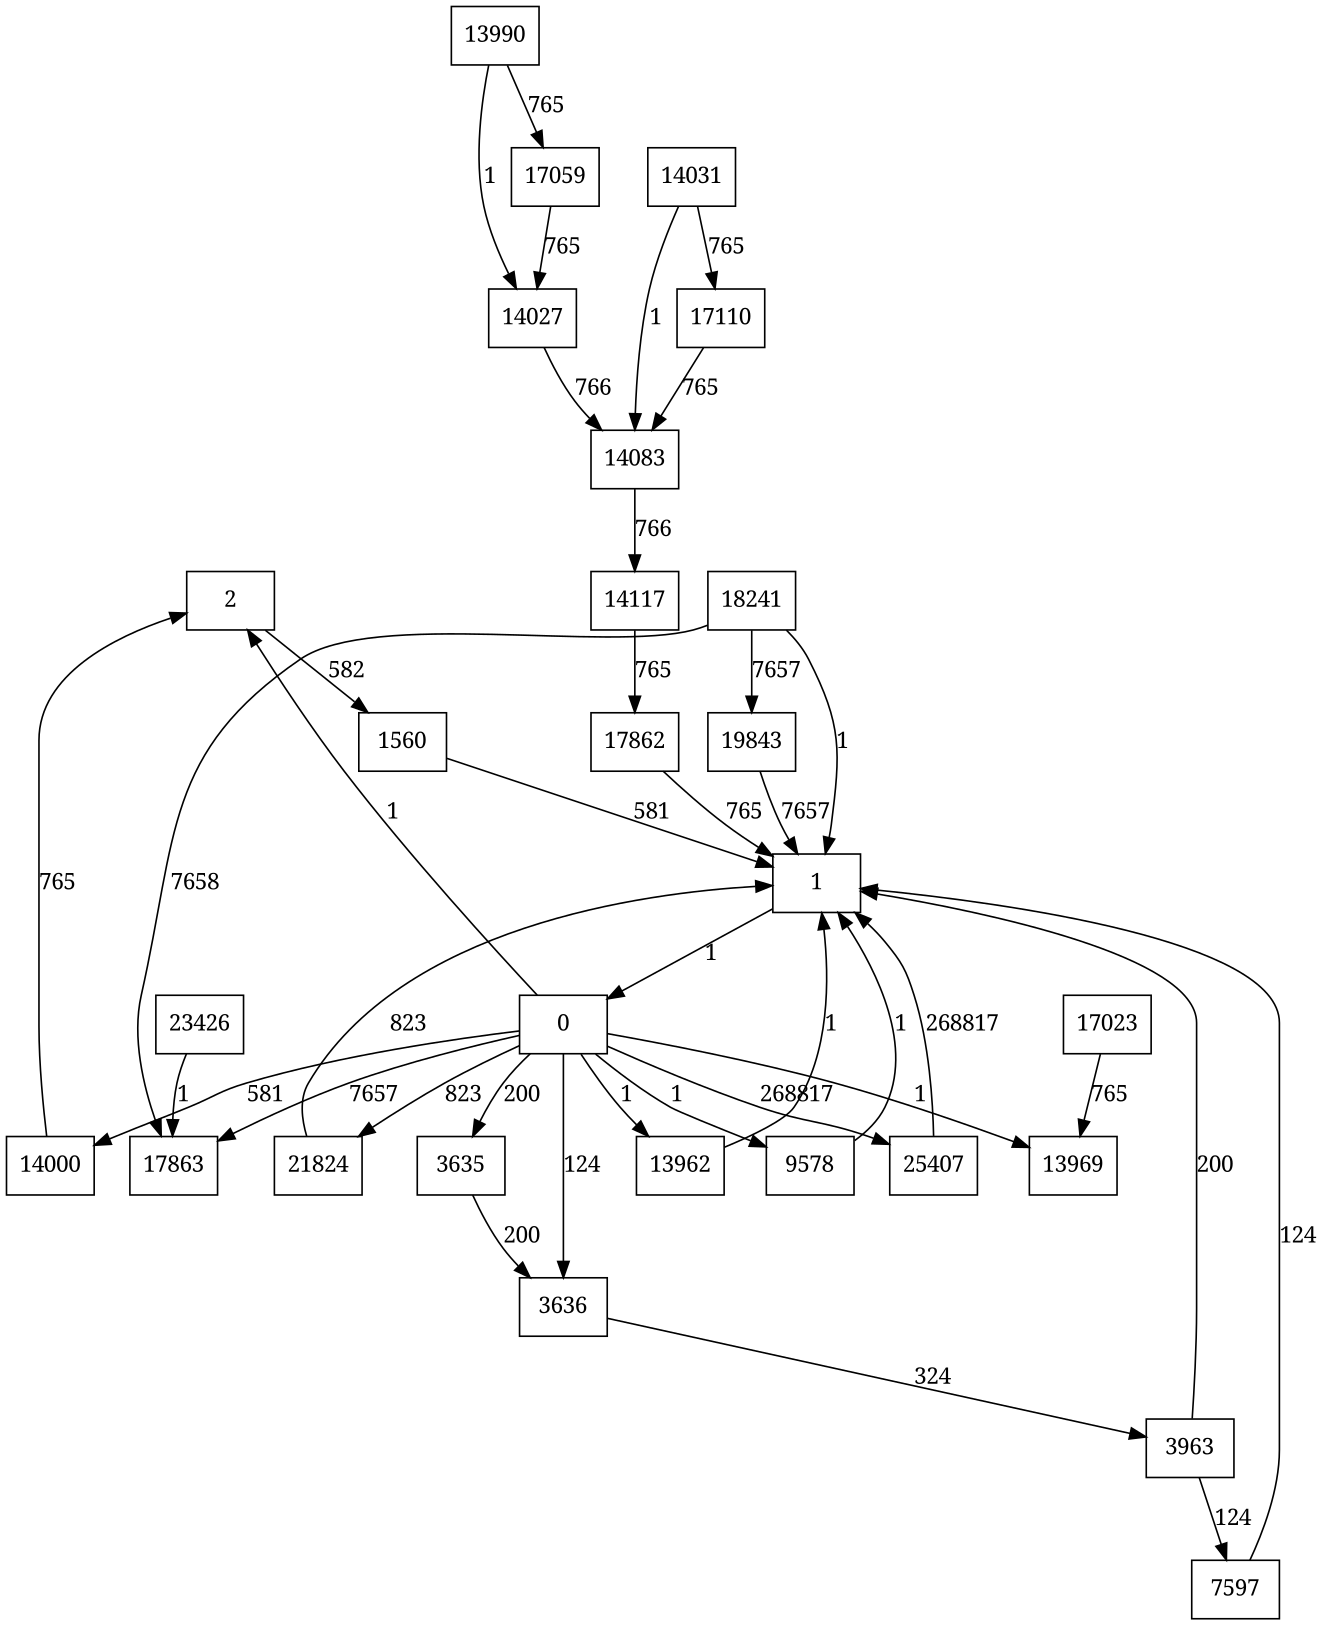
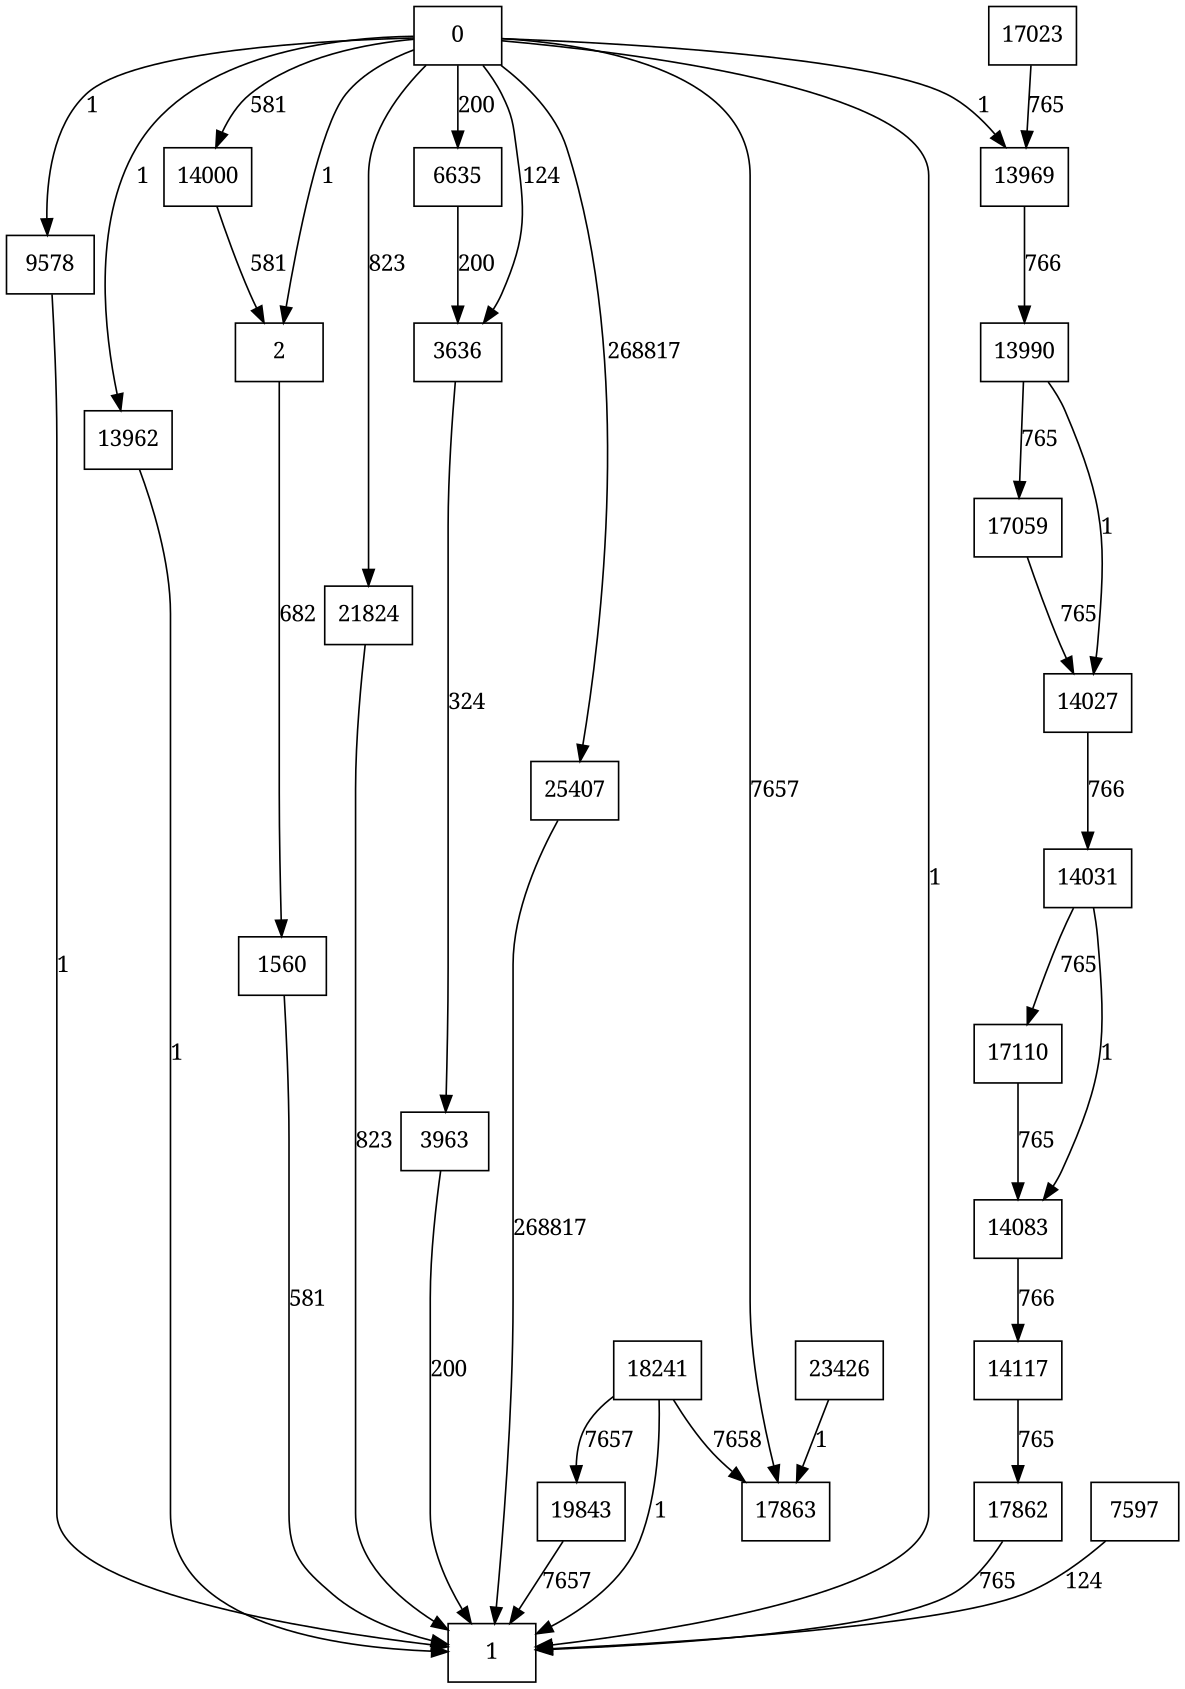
edge "13969" -> "13990": added, label "766"
edge "14027" -> "14083": now "14027" -> "14031"
edge "2" -> "1560": label "582" -> "682"
edge "14000" -> "2": label "765" -> "581"
edge "1" -> "0": reversed
node "3635": label "3635" -> "6635"
edge "3963" -> "7597": removed, label "124"
